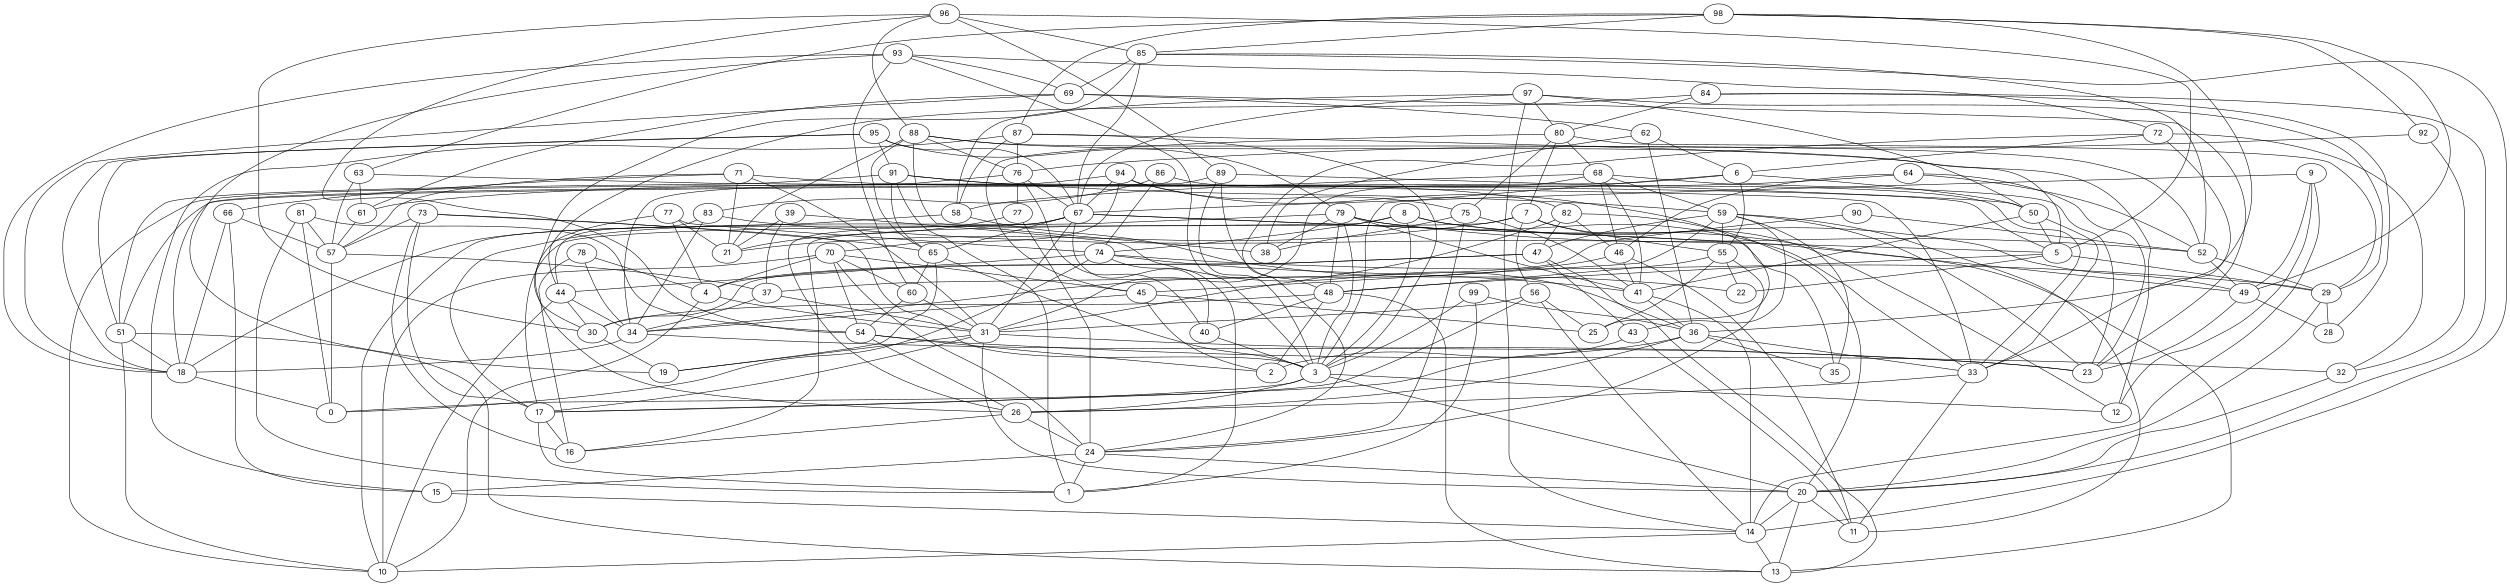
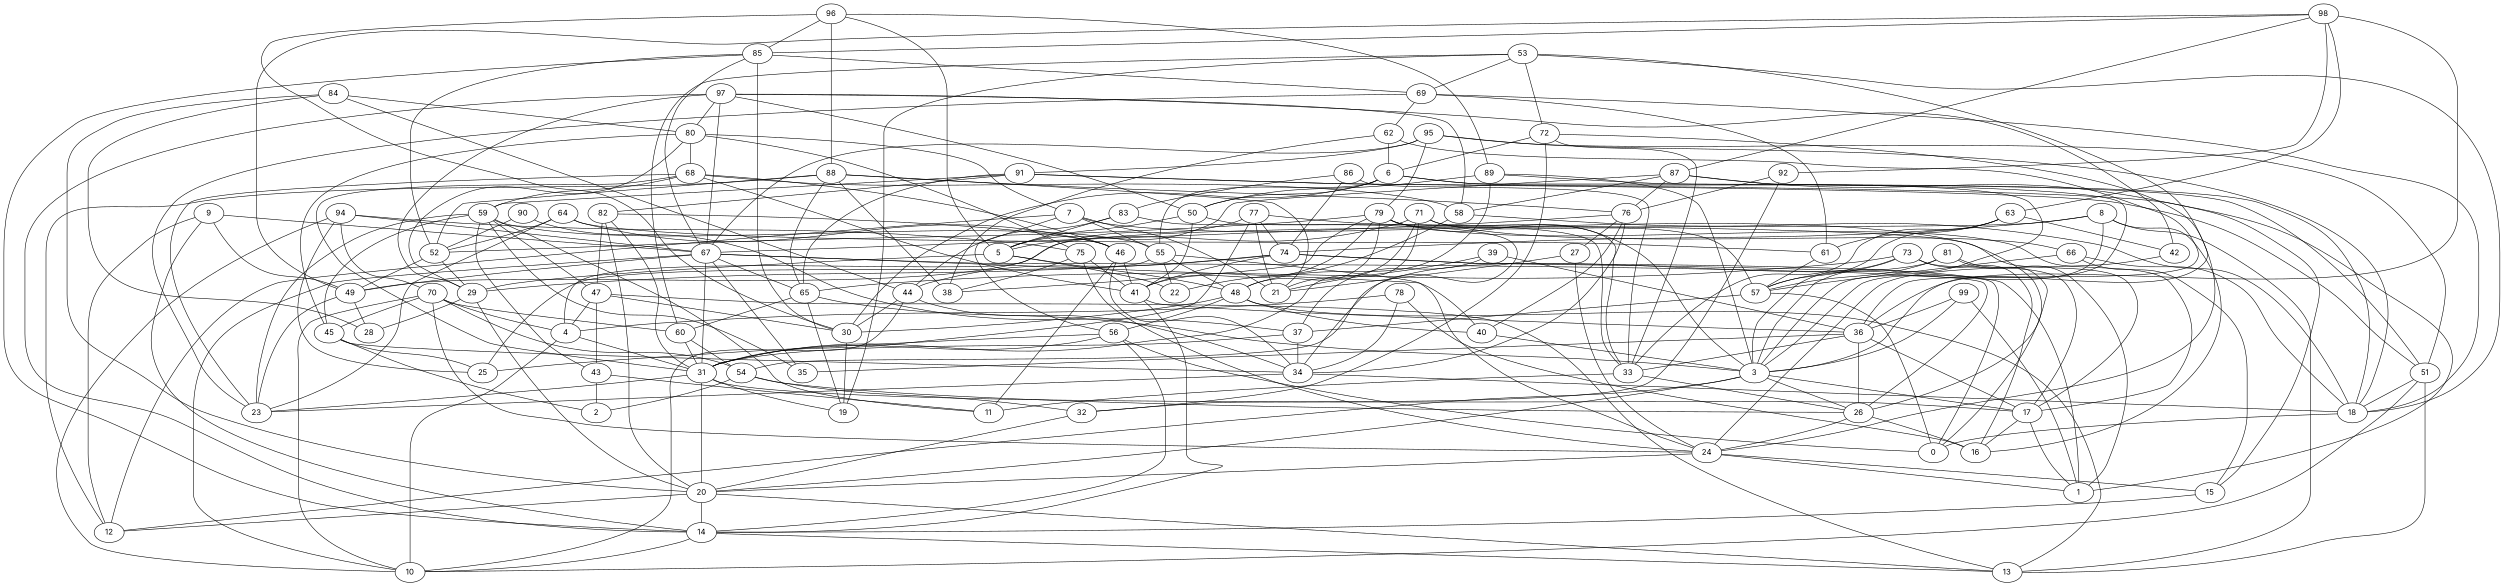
node "93": label "93" -> "53"
edge "96" -- "54": removed
edge "6" -- "30": added
node "42": added
edge "77" -- "31": added
edge "48" -- "2": now "48" -- "56"
edge "20" -- "11": now "20" -- "12"
